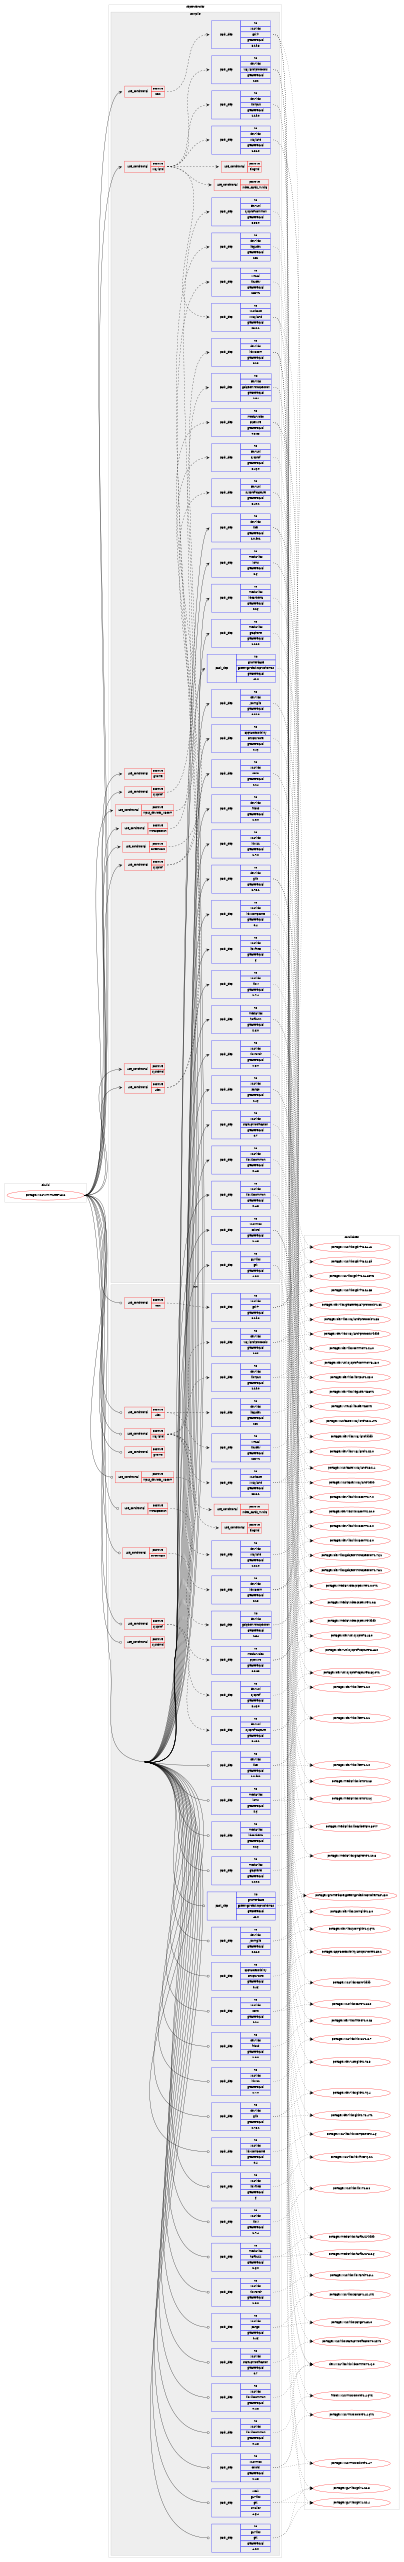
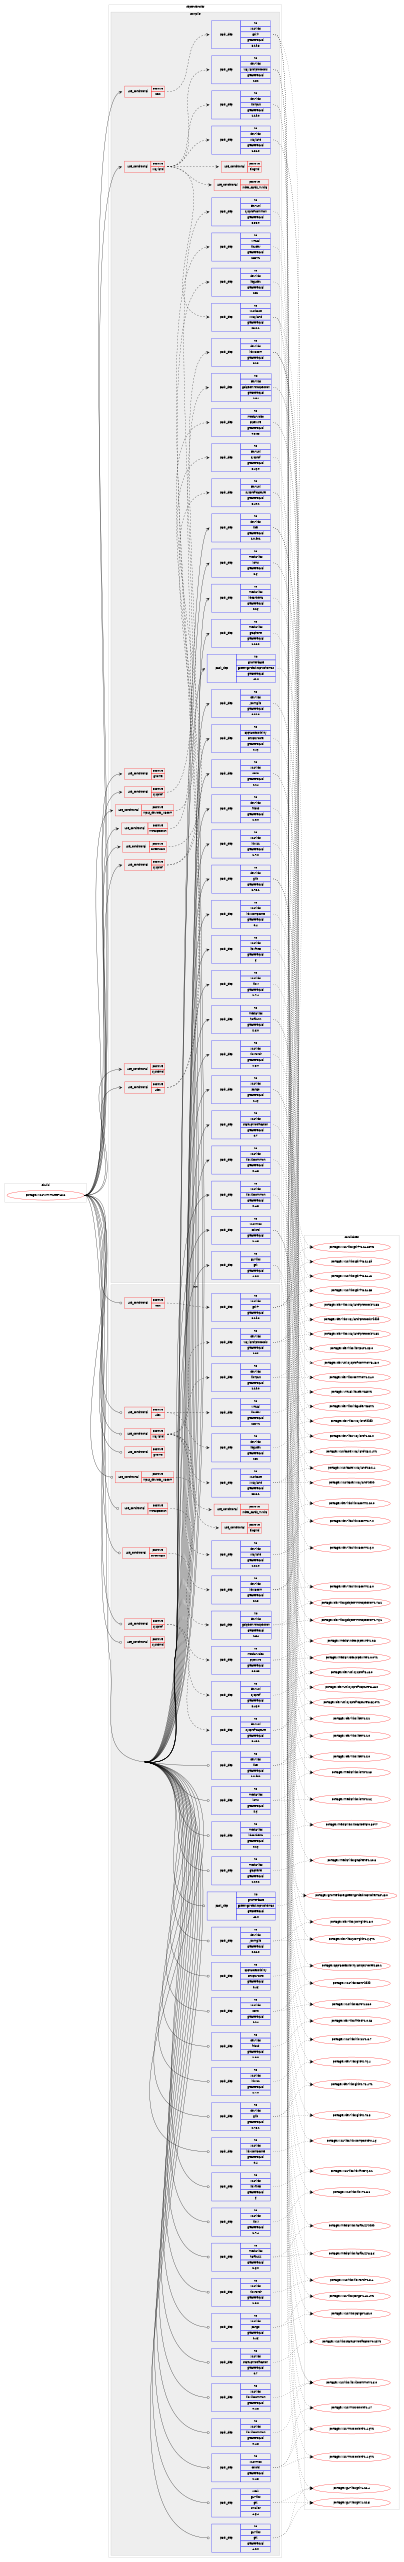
node "portage://dev-libs/greaterequal-protocols-1.32": label "portage://dev-libs/greaterequal-protocols-1.32" -> "portage://dev-libs/wayland-protocols-1.32"
node "portage://media-video/pipewire-9999": removed
node "portage://dev-use/glib-2.78.3": label "portage://dev-use/glib-2.78.3" -> "portage://dev-libs/glib-2.78.3"
node "dev://x11-libs/libxkbcommon-1.6.0": label "dev://x11-libs/libxkbcommon-1.6.0" -> "portage://x11-libs/libxkbcommon-1.6.0"
node "fribidi://x11-misc/colord-1.4.6-r2": label "fribidi://x11-misc/colord-1.4.6-r2" -> "portage://x11-misc/colord-1.4.6-r2"
